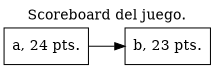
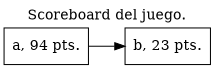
node "a, 24 pts.": label "a, 24 pts." -> "a, 94 pts."
